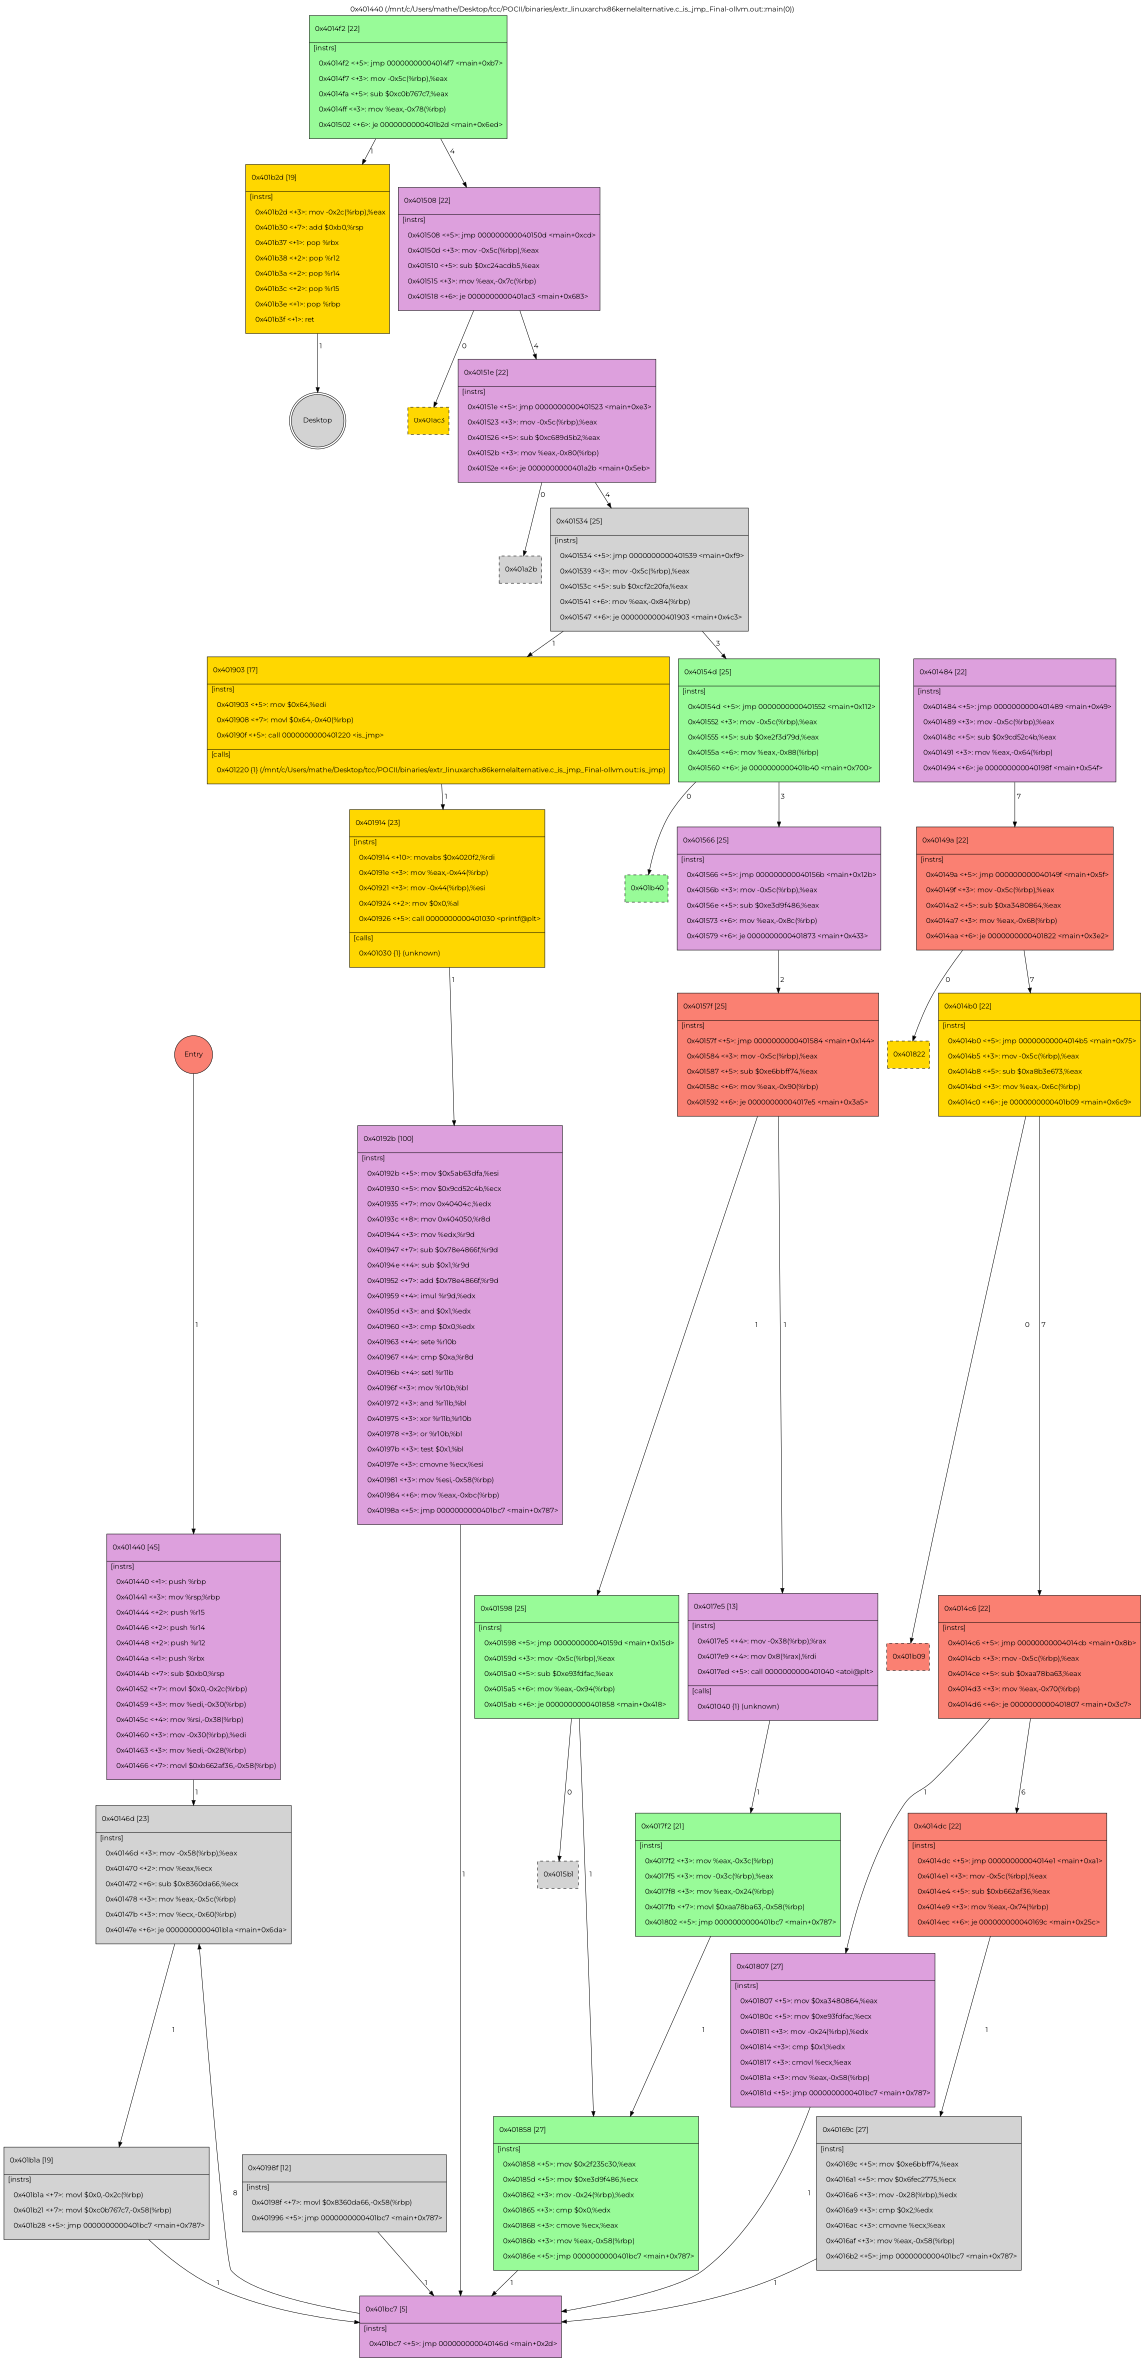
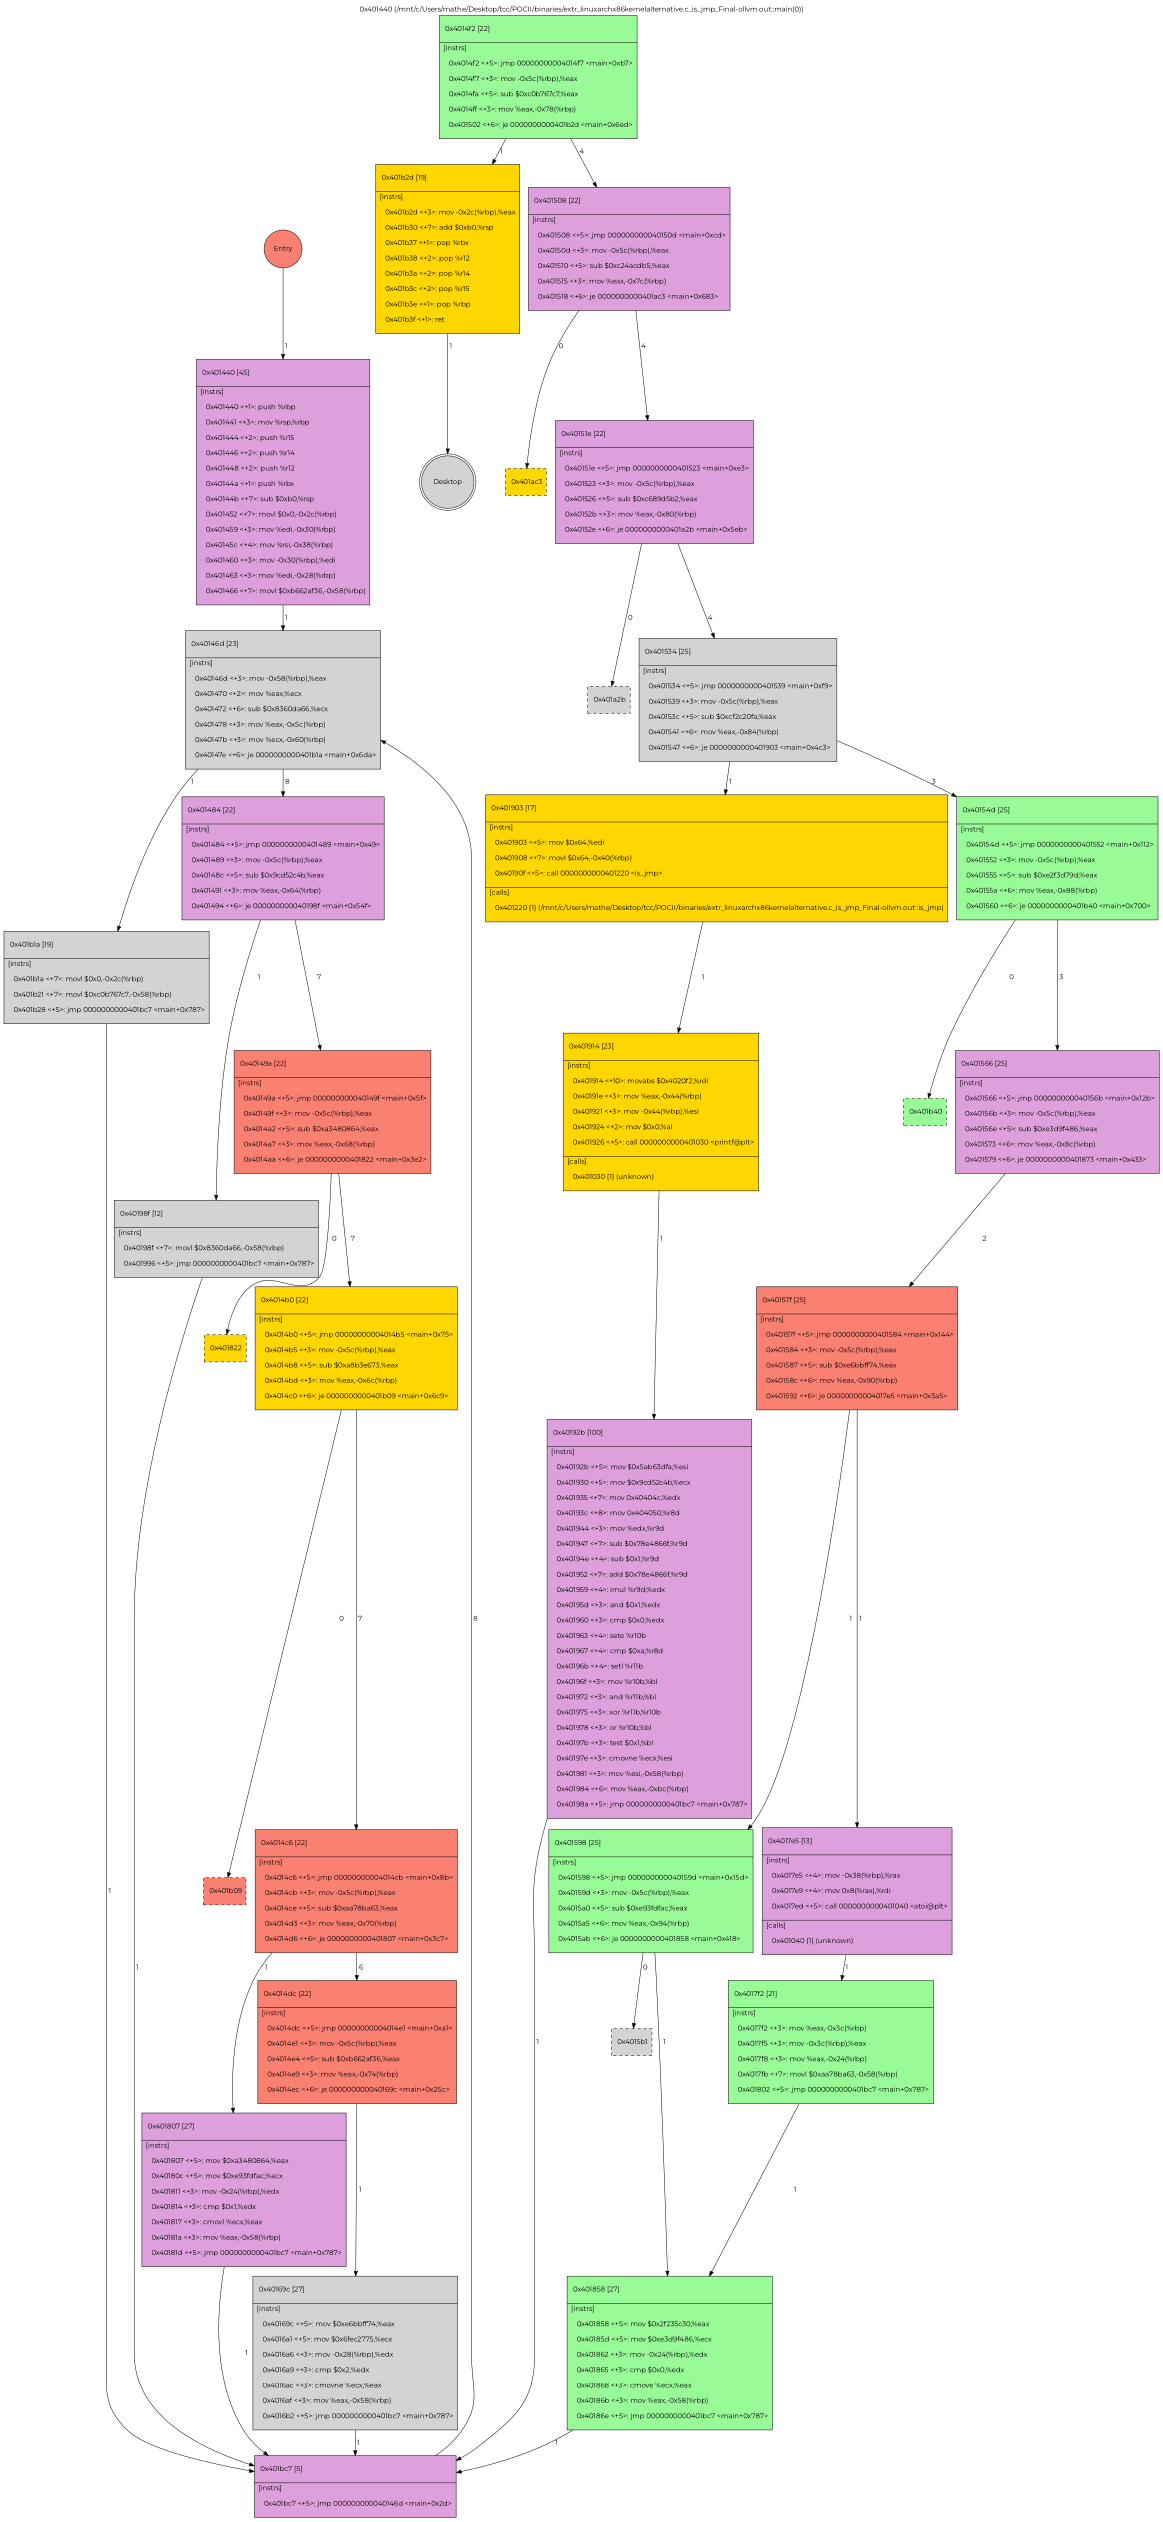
edge "0x40146d [23]" -> "0x401484 [22]": added, label "8"
edge "0x401484 [22]" -> "0x40198f [12]": added, label "1"
